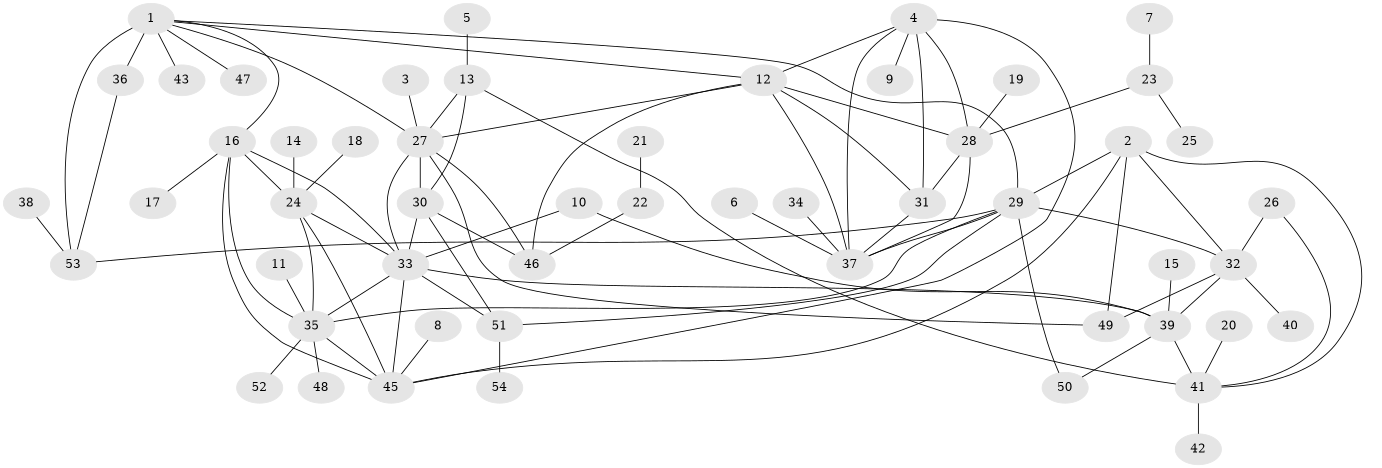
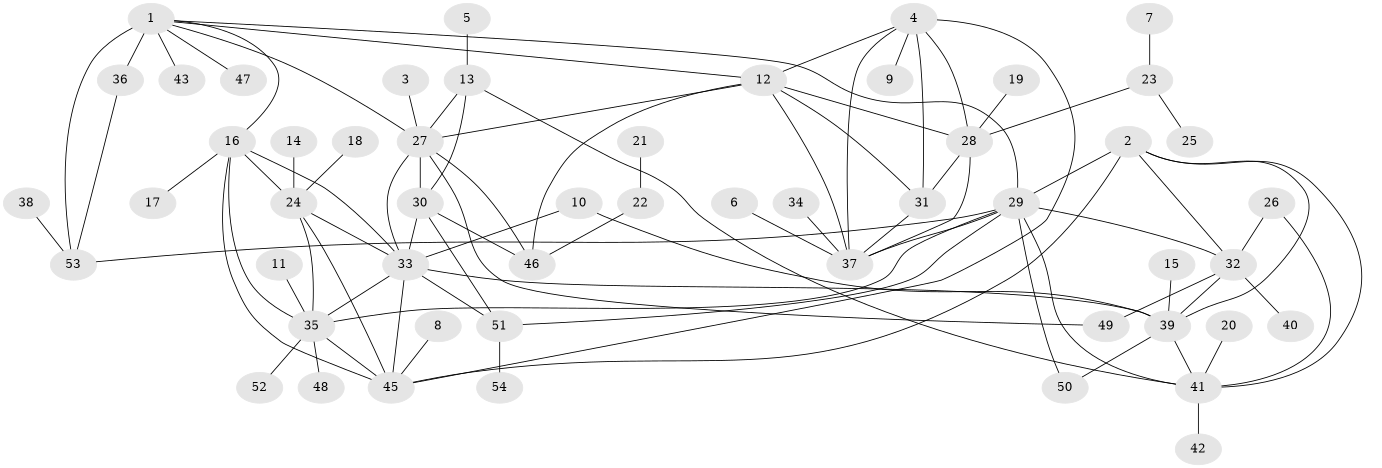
edge "2" -- "49": now "2" -- "39"
edge "29" -- "41": added
